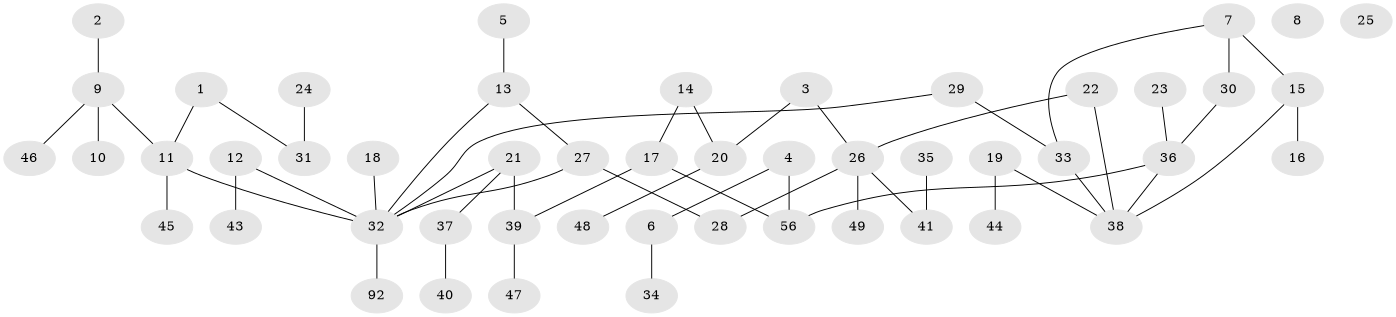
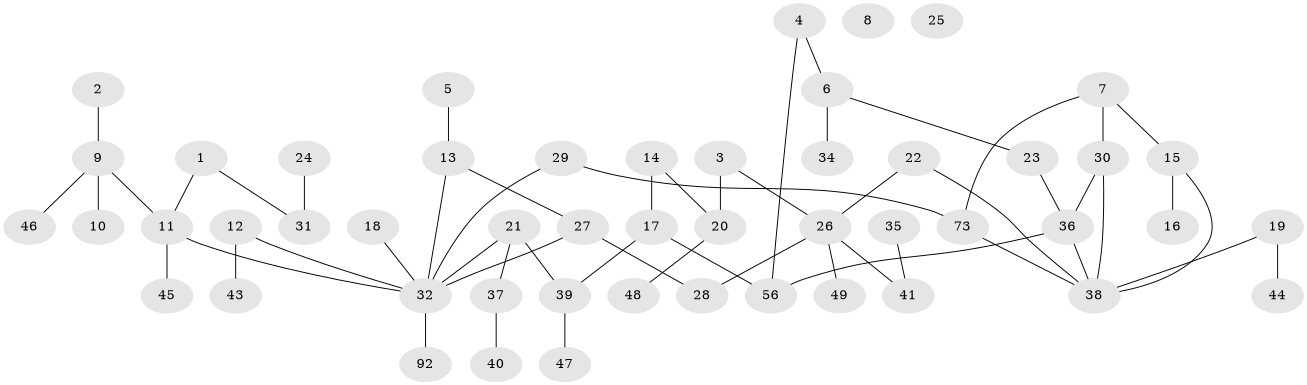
edge "6" -- "23": added
node "33": label "33" -> "73"
edge "30" -- "38": added
